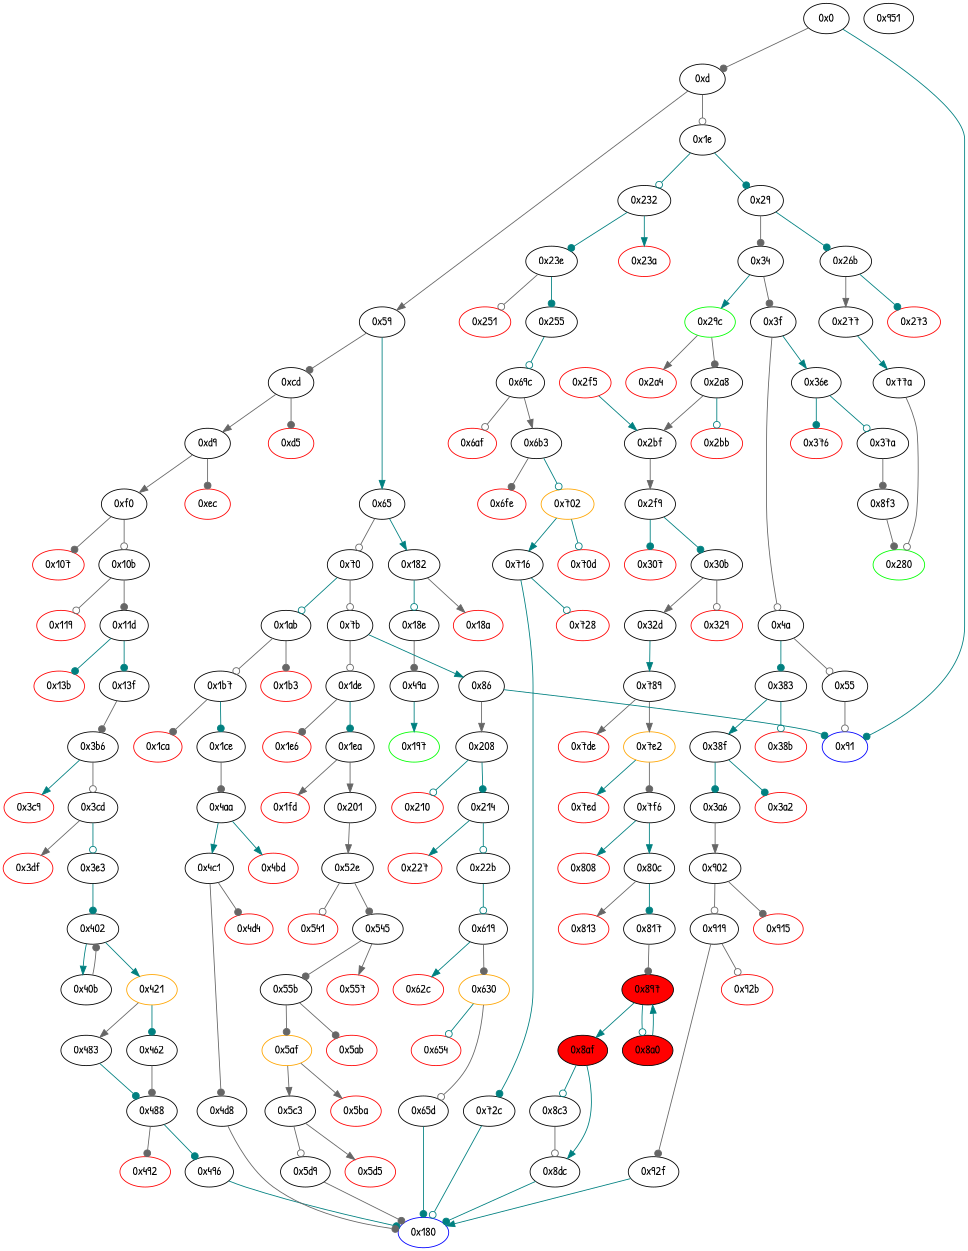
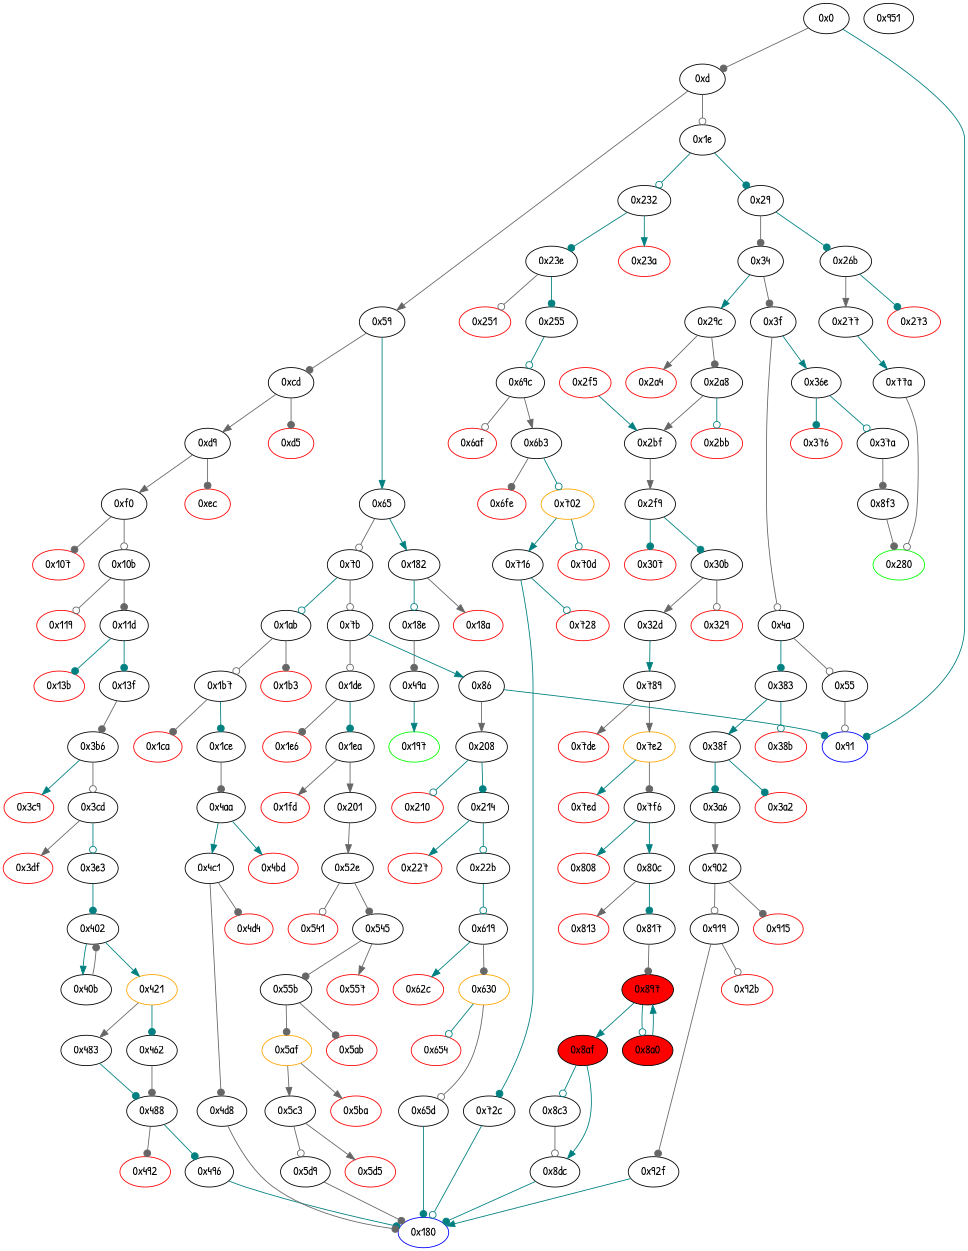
node "0x29c": color green -> black
